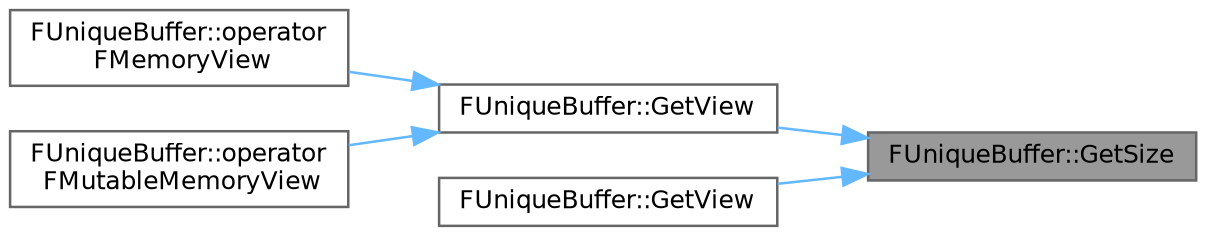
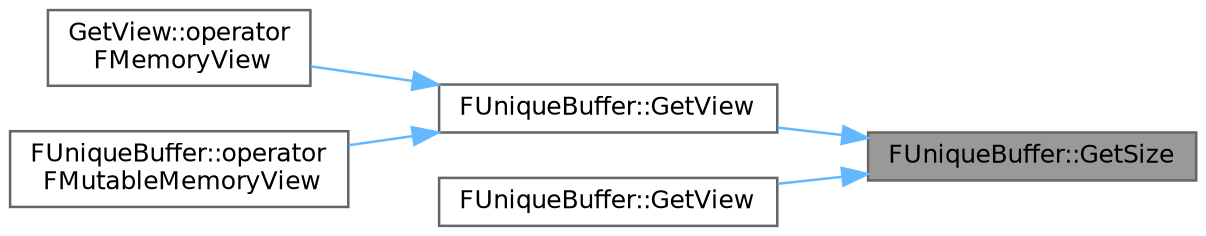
node "FUniqueBuffer::operator FMemoryView": label "FUniqueBuffer::operator FMemoryView" -> "GetView::operator FMemoryView"
